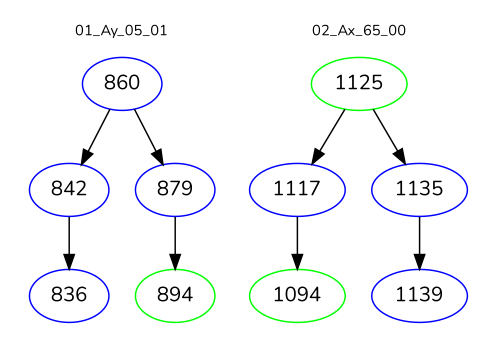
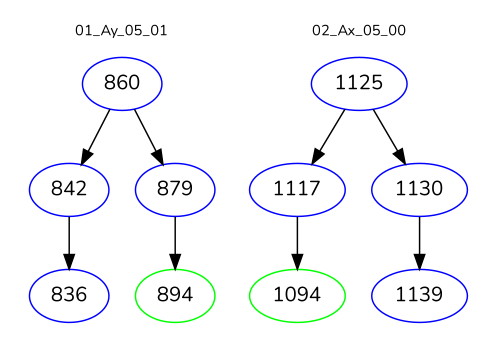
cluster "02_Ax_65_00": label "02_Ax_65_00" -> "02_Ax_05_00"
node "1125": color green -> blue
node "1135": label "1135" -> "1130"
